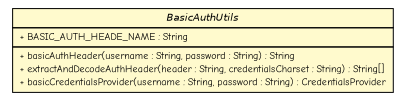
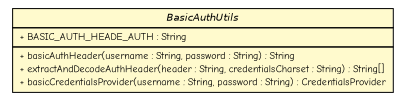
node "BasicAuthUtils": text "+ BASIC_AUTH_HEADE_NAME : String" -> "+ BASIC_AUTH_HEADE_AUTH : String"
